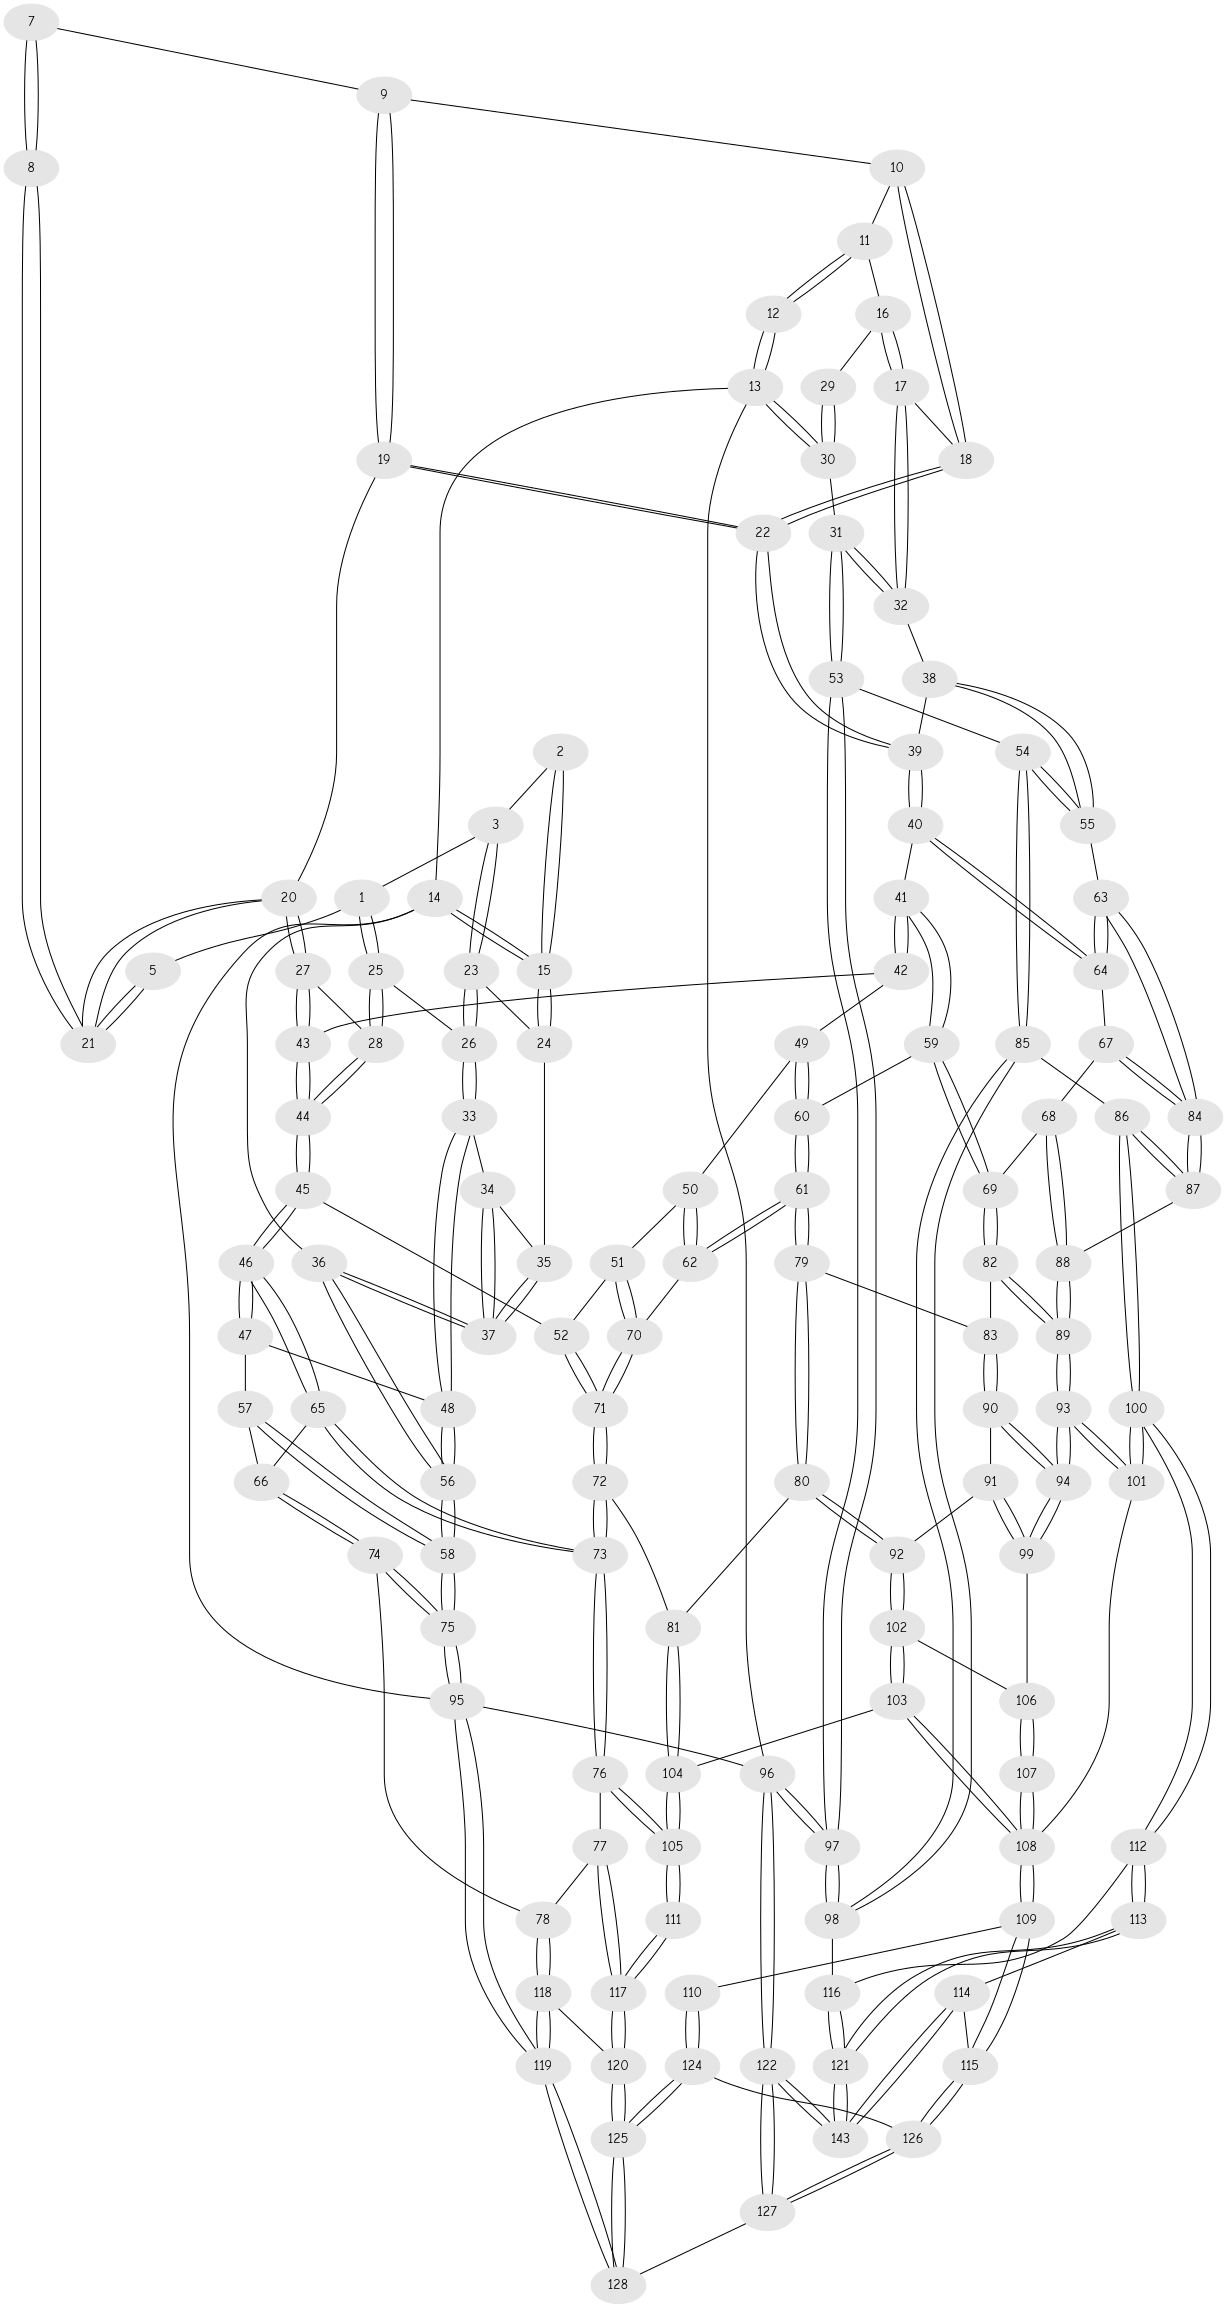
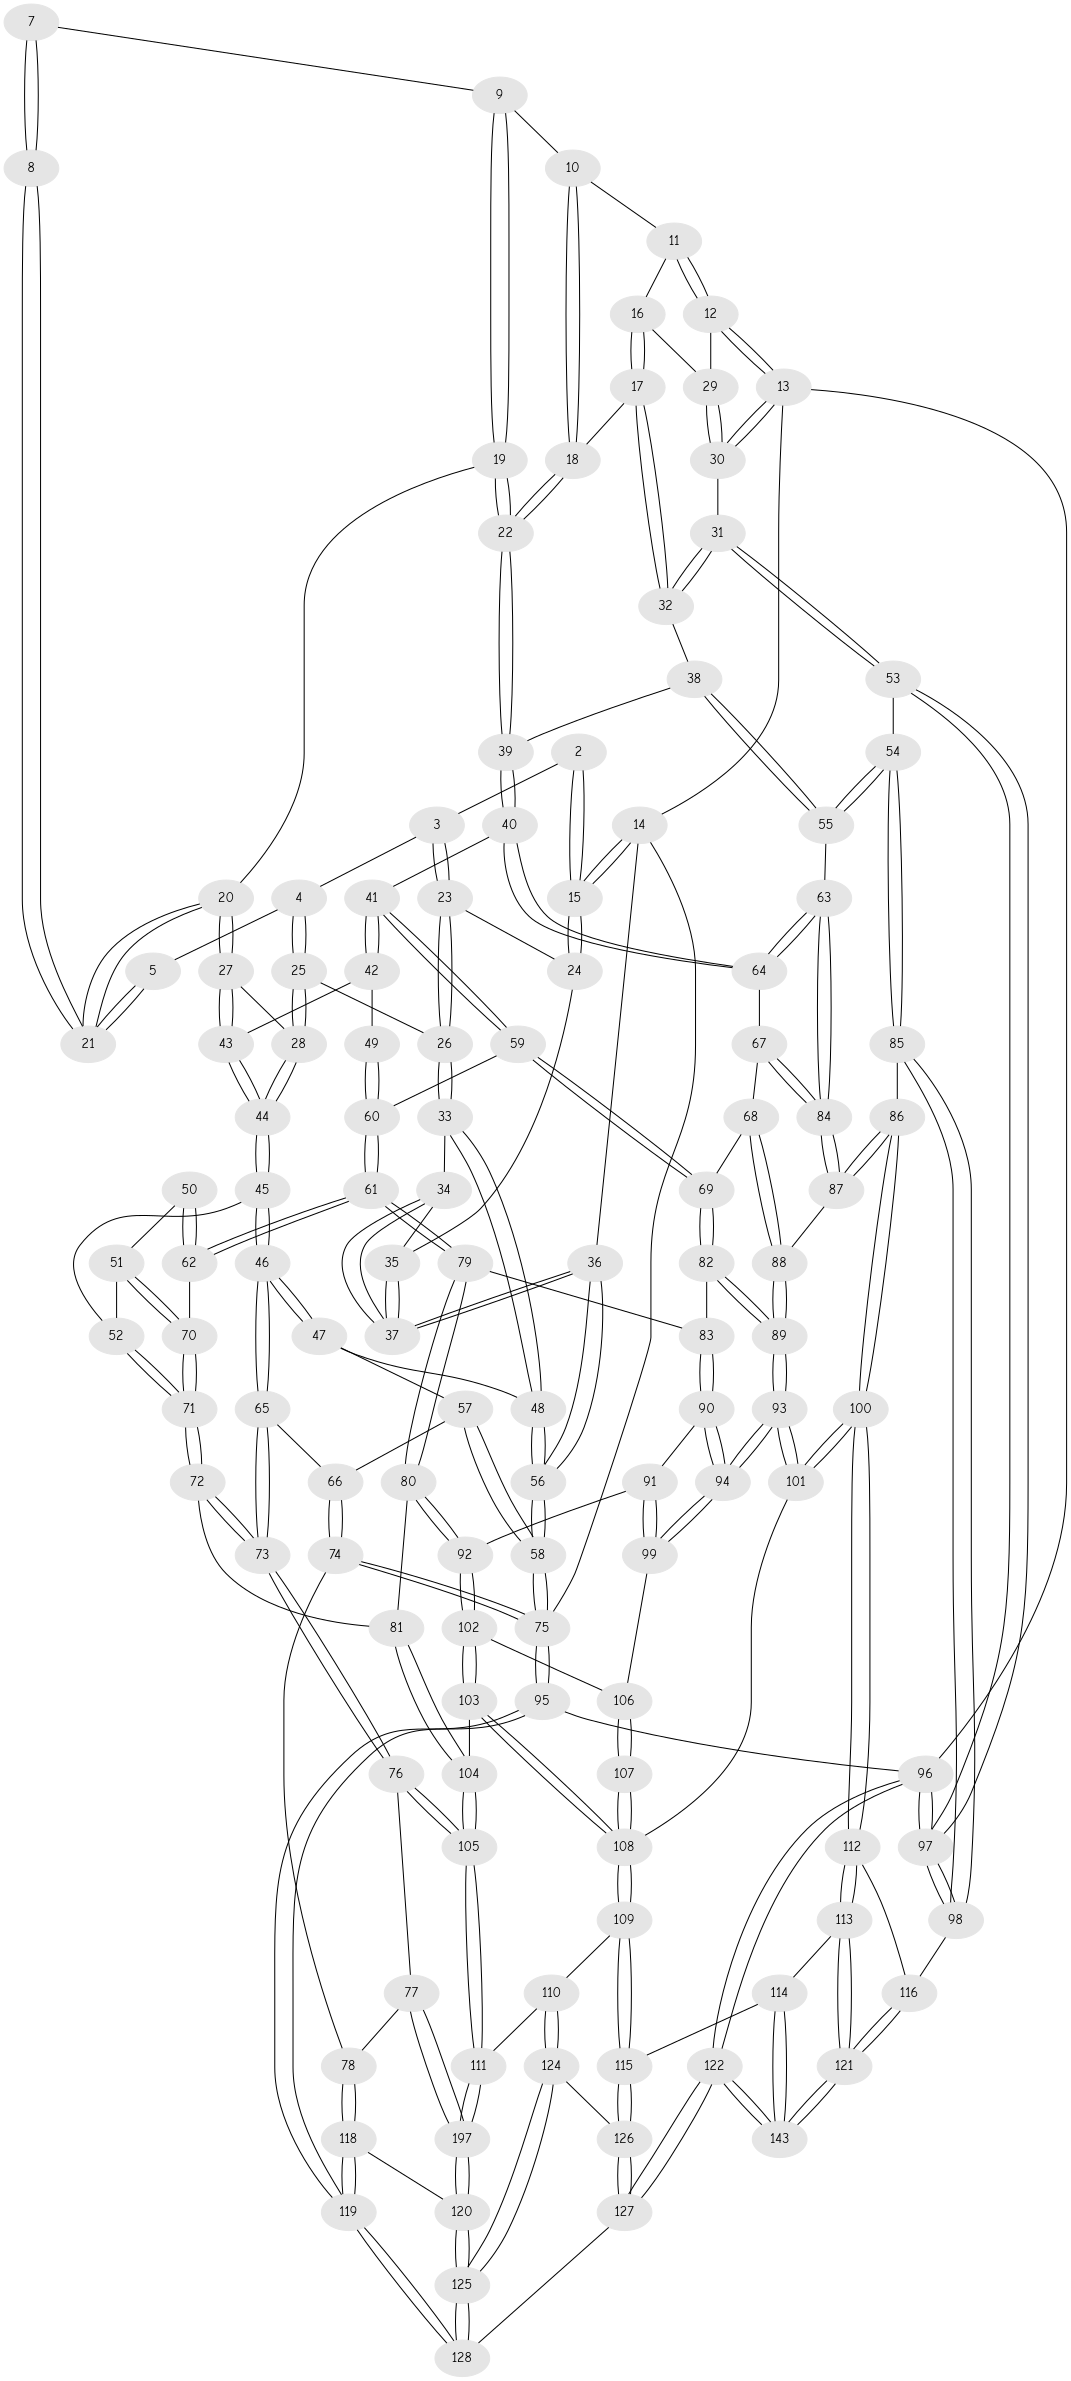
edge "12" -- "29": added
node "1": label "1" -> "4"
edge "49" -- "50": removed
edge "14" -- "95": now "14" -- "75"
node "117": label "117" -> "197"
edge "110" -- "111": added
